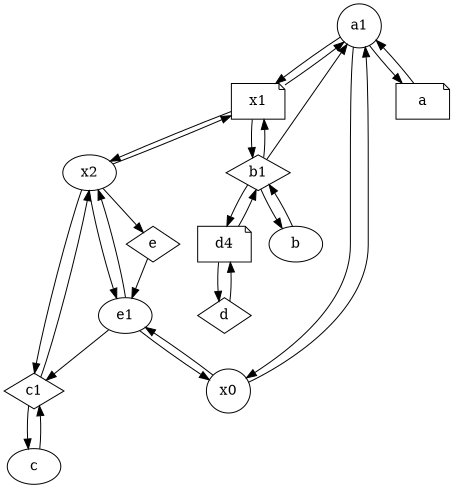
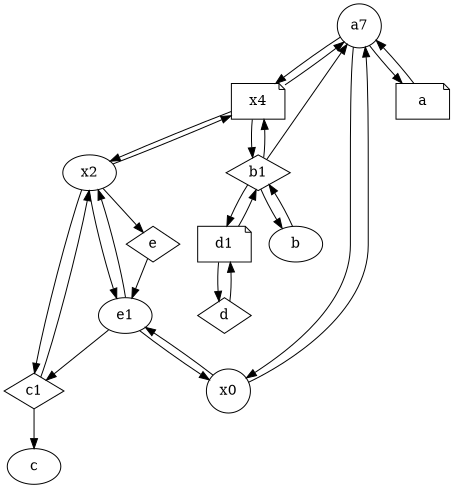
node "a1": label "a1" -> "a7"
node "x1": label "x1" -> "x4"
node "d4": label "d4" -> "d1"
edge "c" -> "c1": removed
